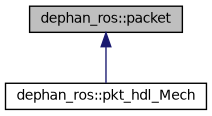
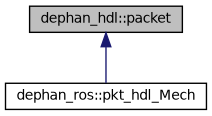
node "dephan_ros::packet": label "dephan_ros::packet" -> "dephan_hdl::packet"
